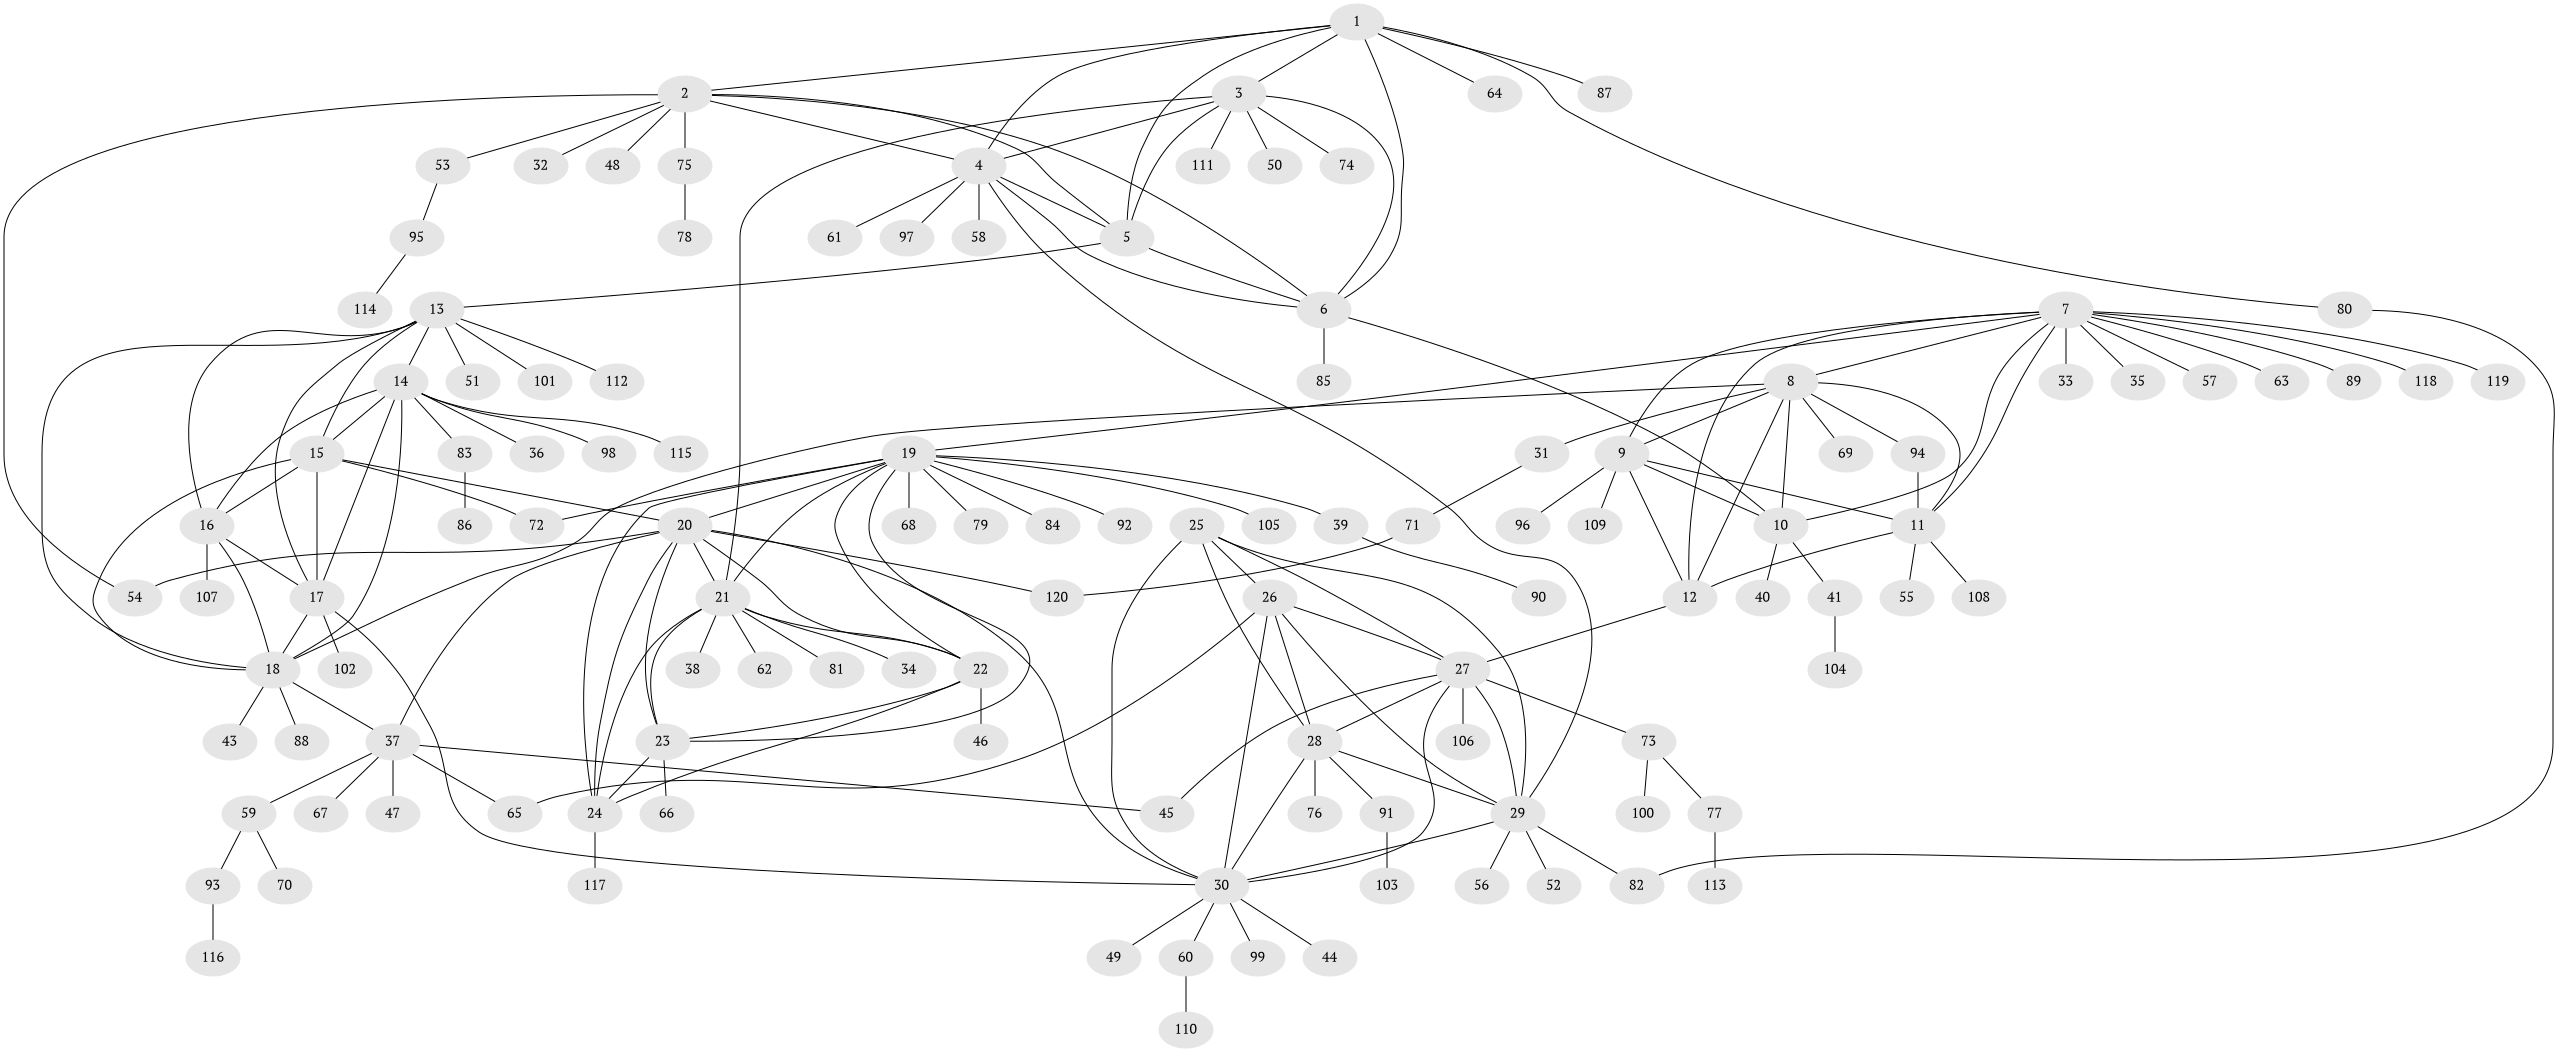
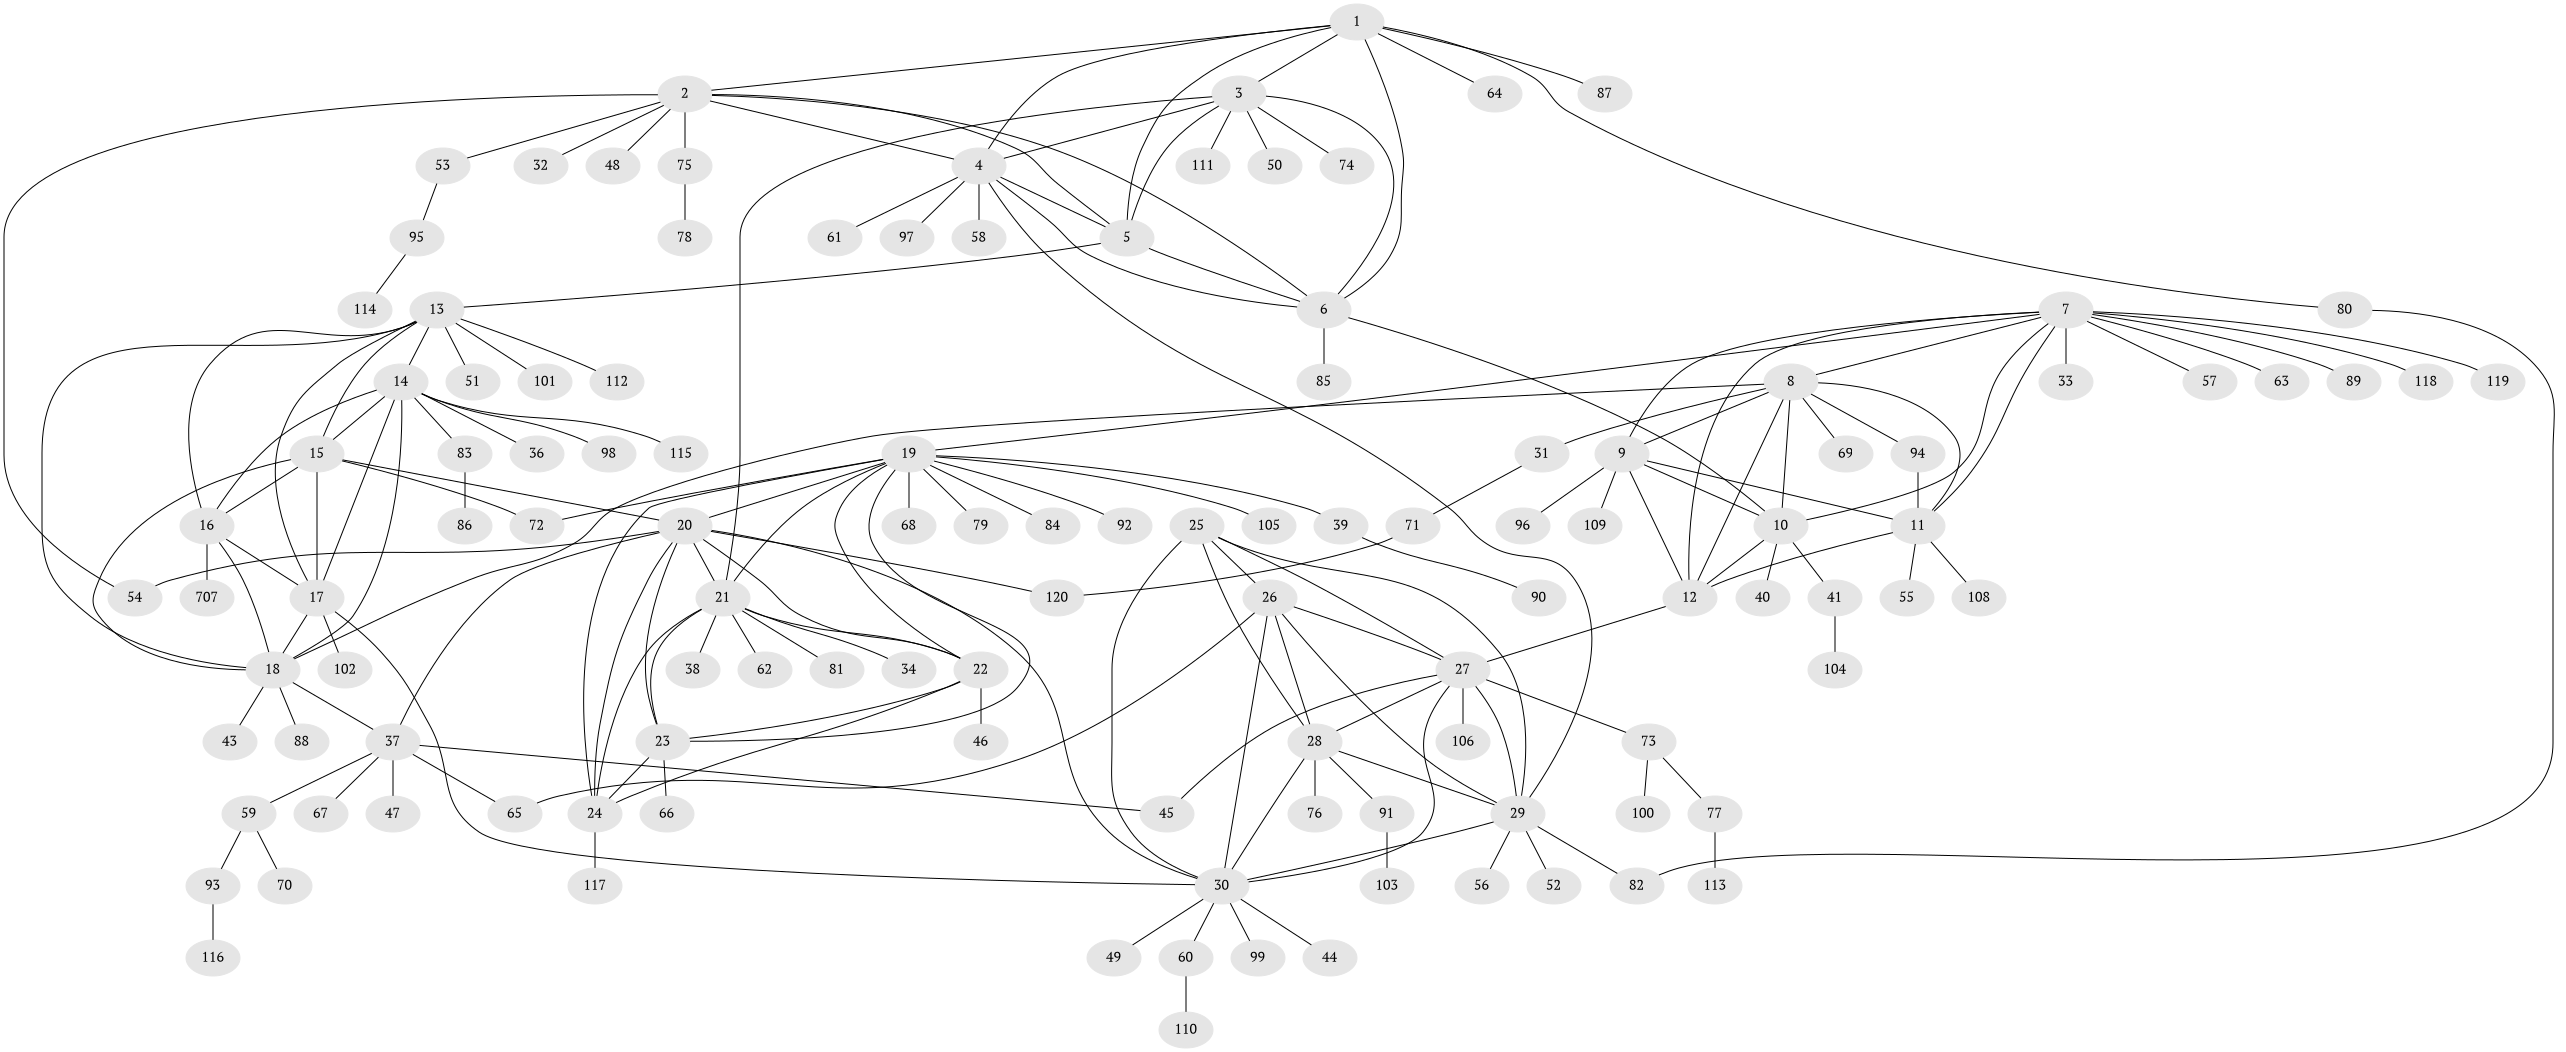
node "35": removed
edge "10" -- "12": added
node "107": label "107" -> "707"
